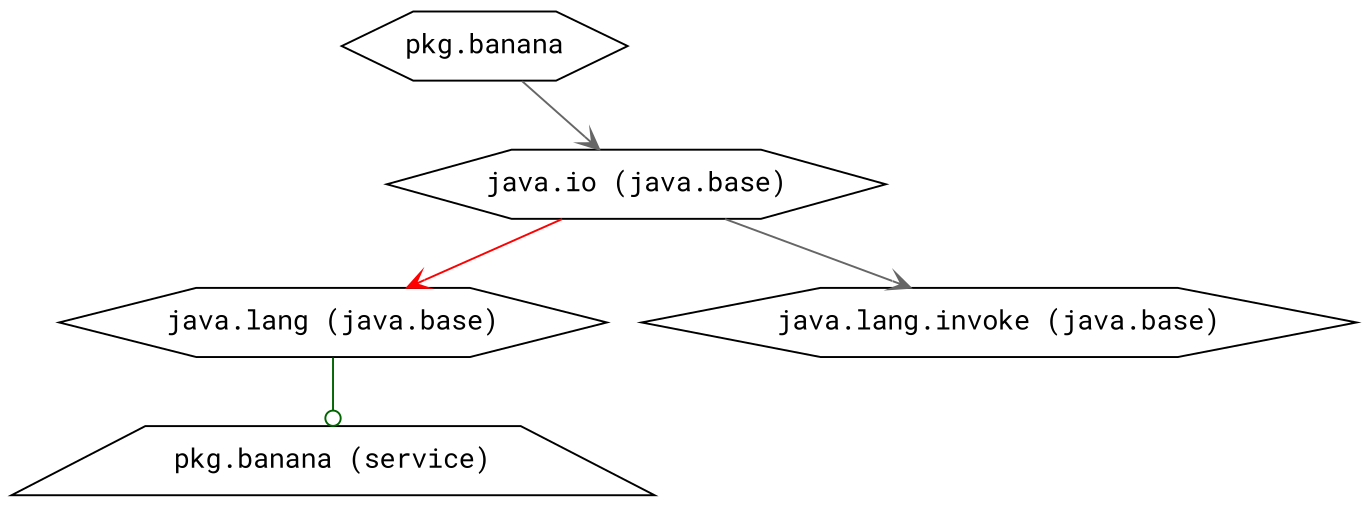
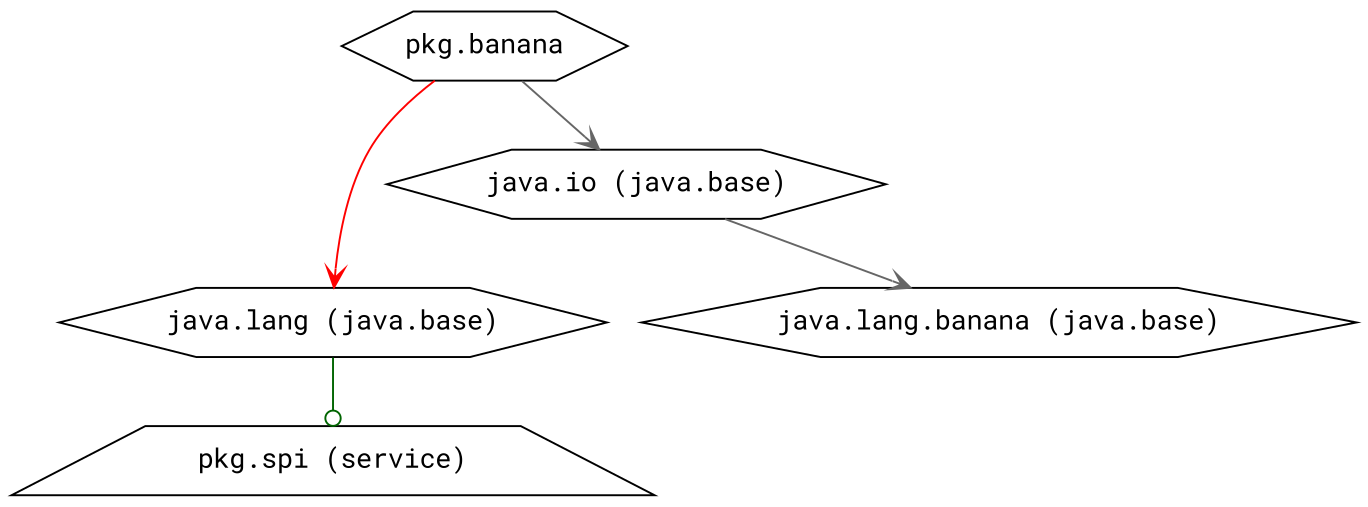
edge "java.io (java.base)" -> "java.lang (java.base)": now "pkg.banana" -> "java.lang (java.base)"
node "java.lang.invoke (java.base)": label "java.lang.invoke (java.base)" -> "java.lang.banana (java.base)"
node "pkg.banana (service)": label "pkg.banana (service)" -> "pkg.spi (service)"
